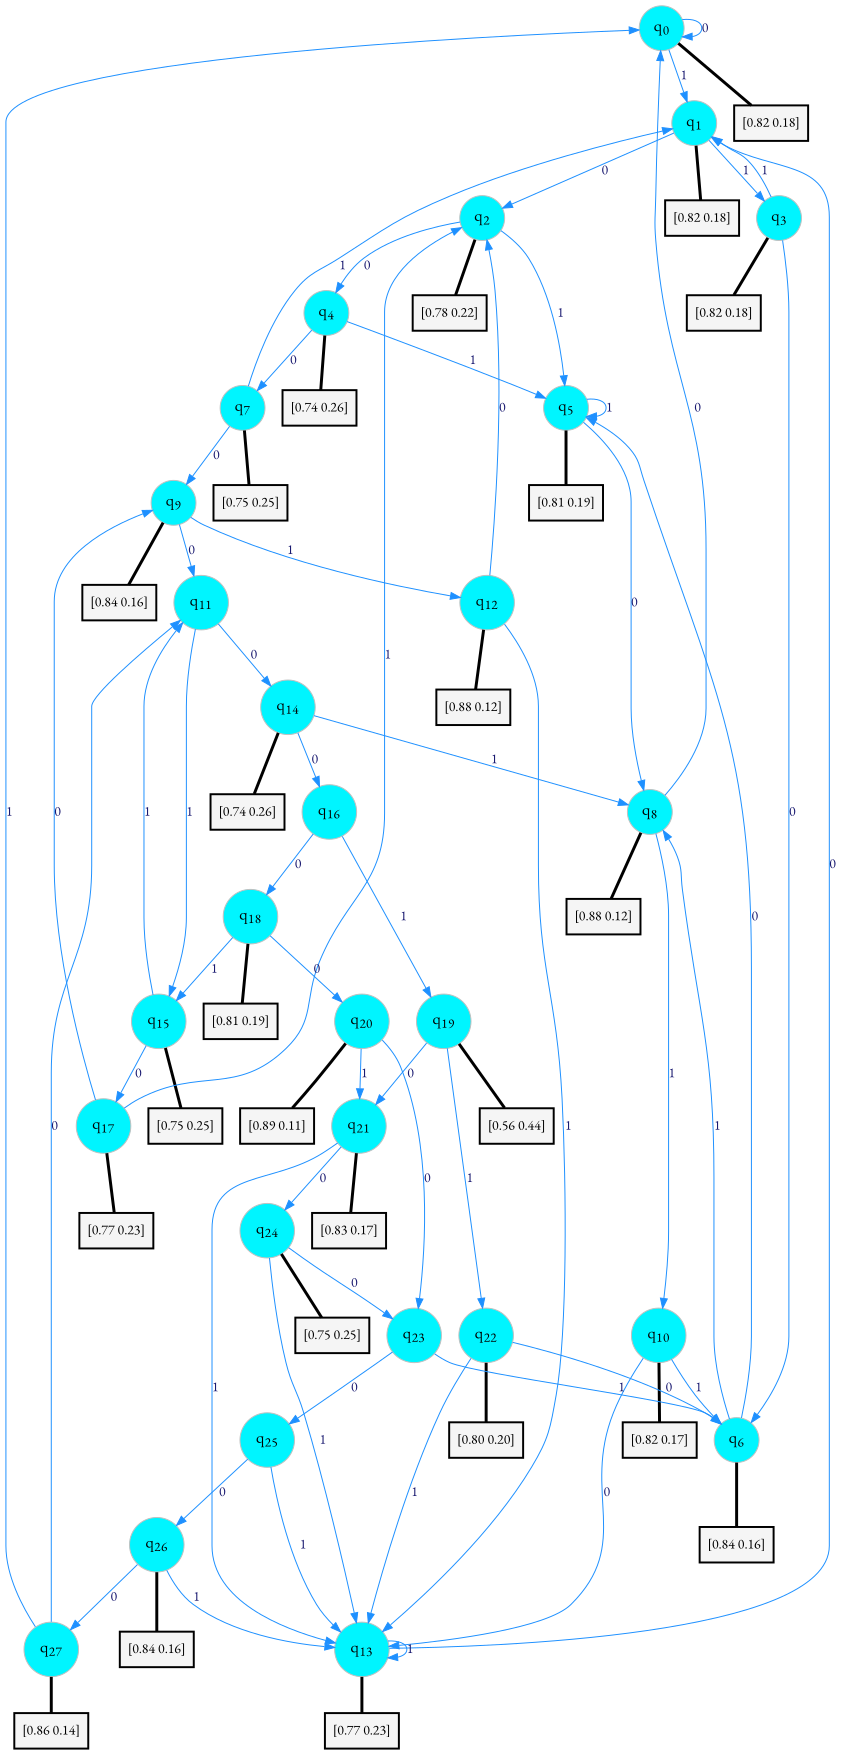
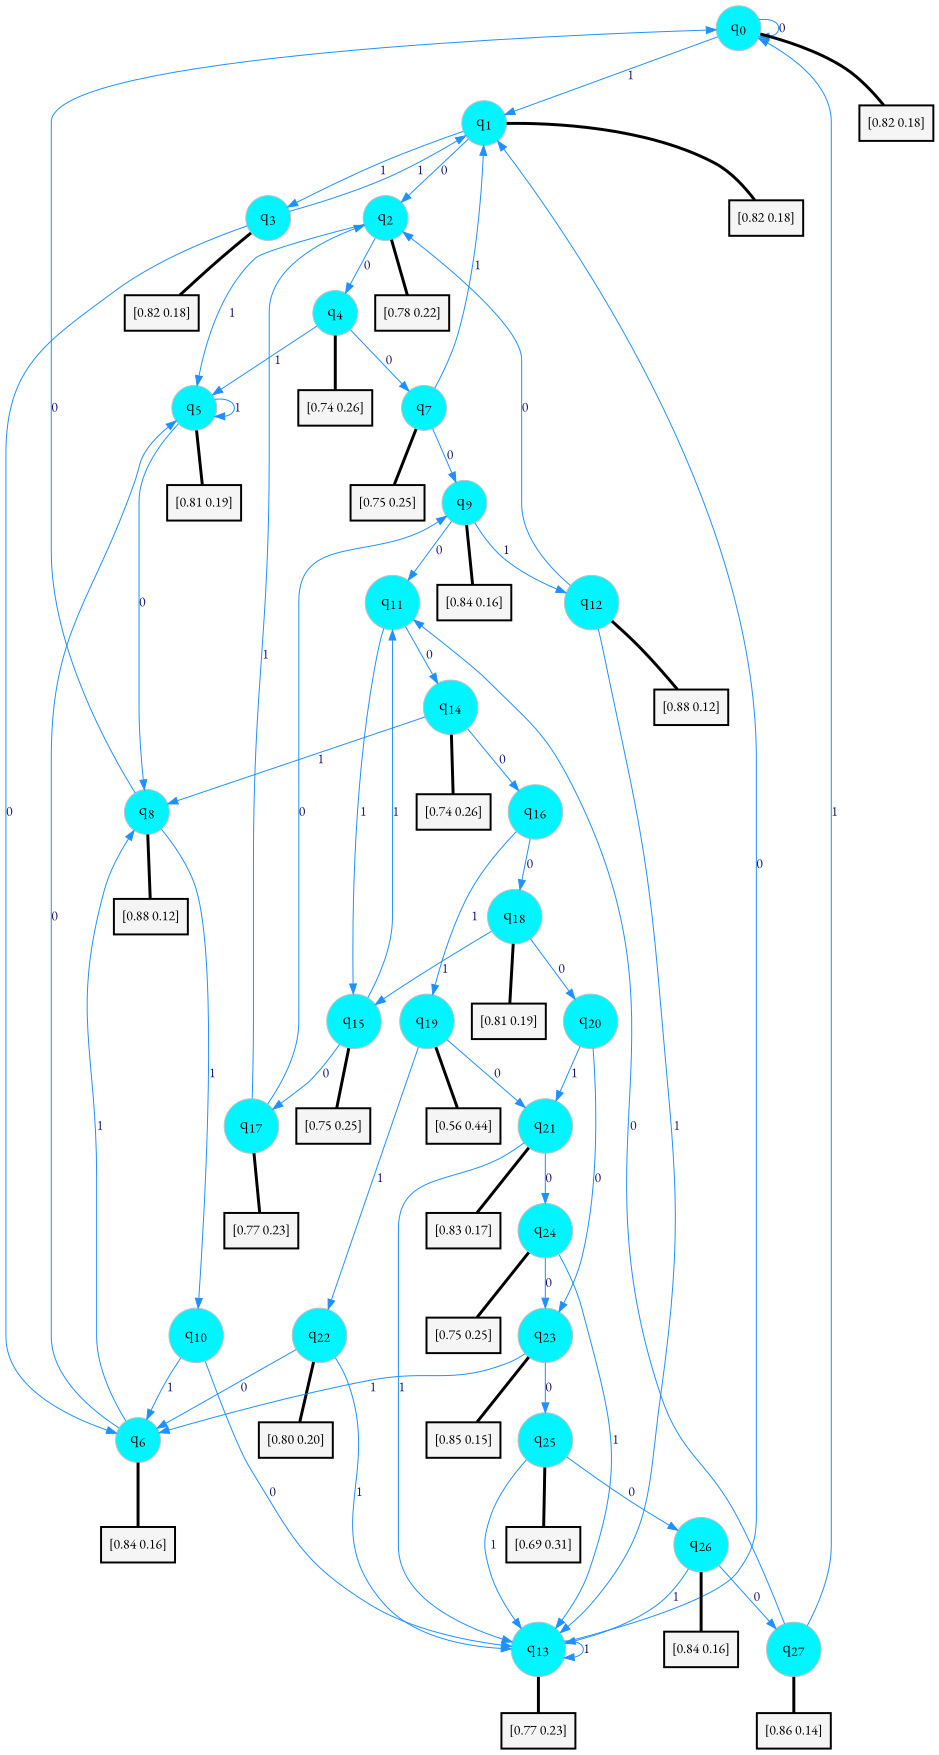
node "[0.89 0.11]": removed
node "[0.85 0.15]": added
node "[0.82 0.17]": removed
node "[0.69 0.31]": added
